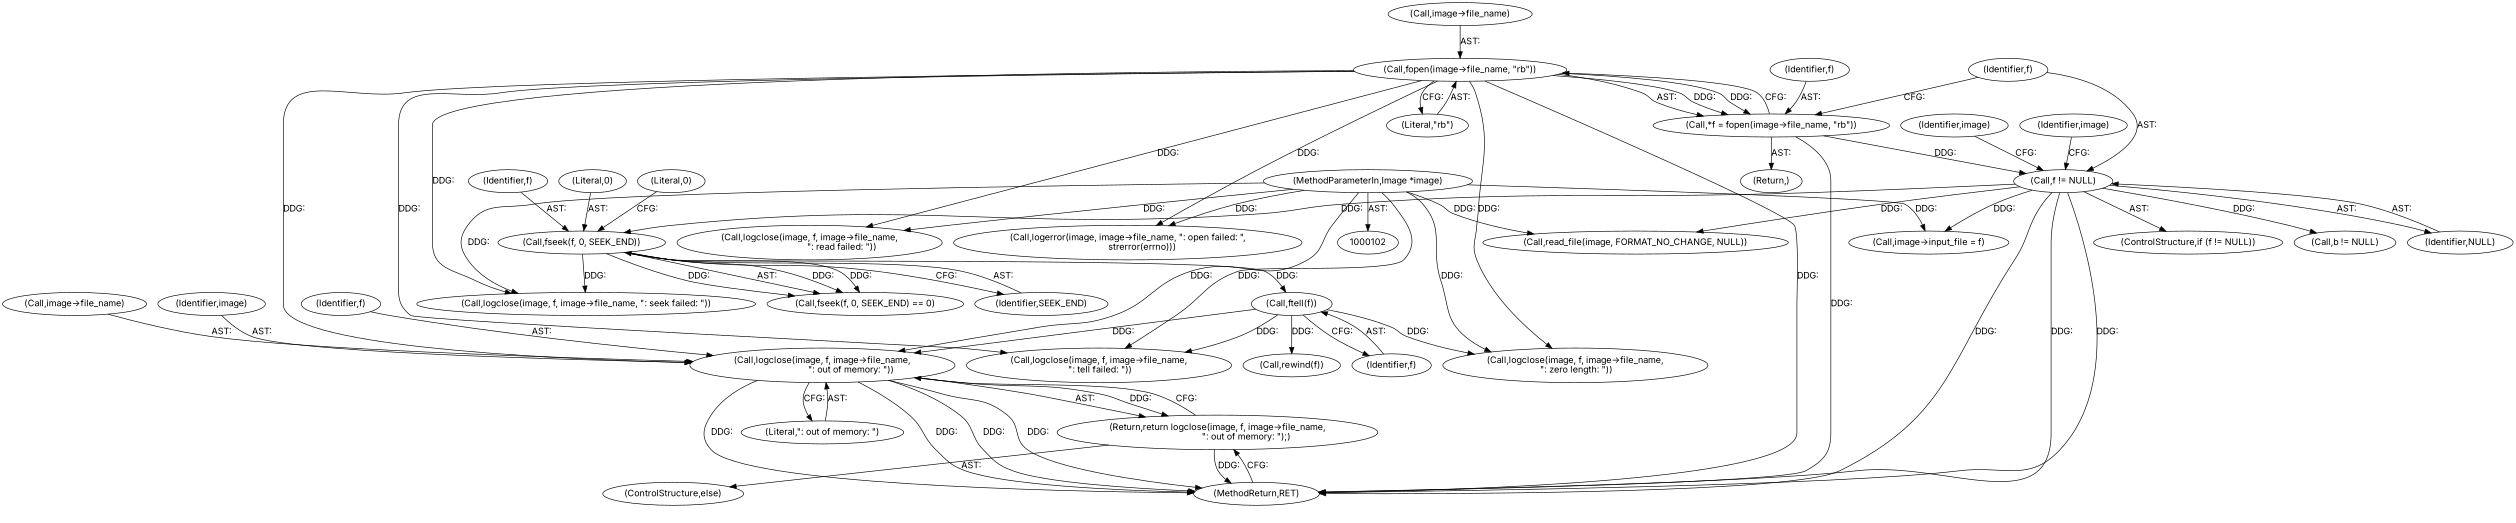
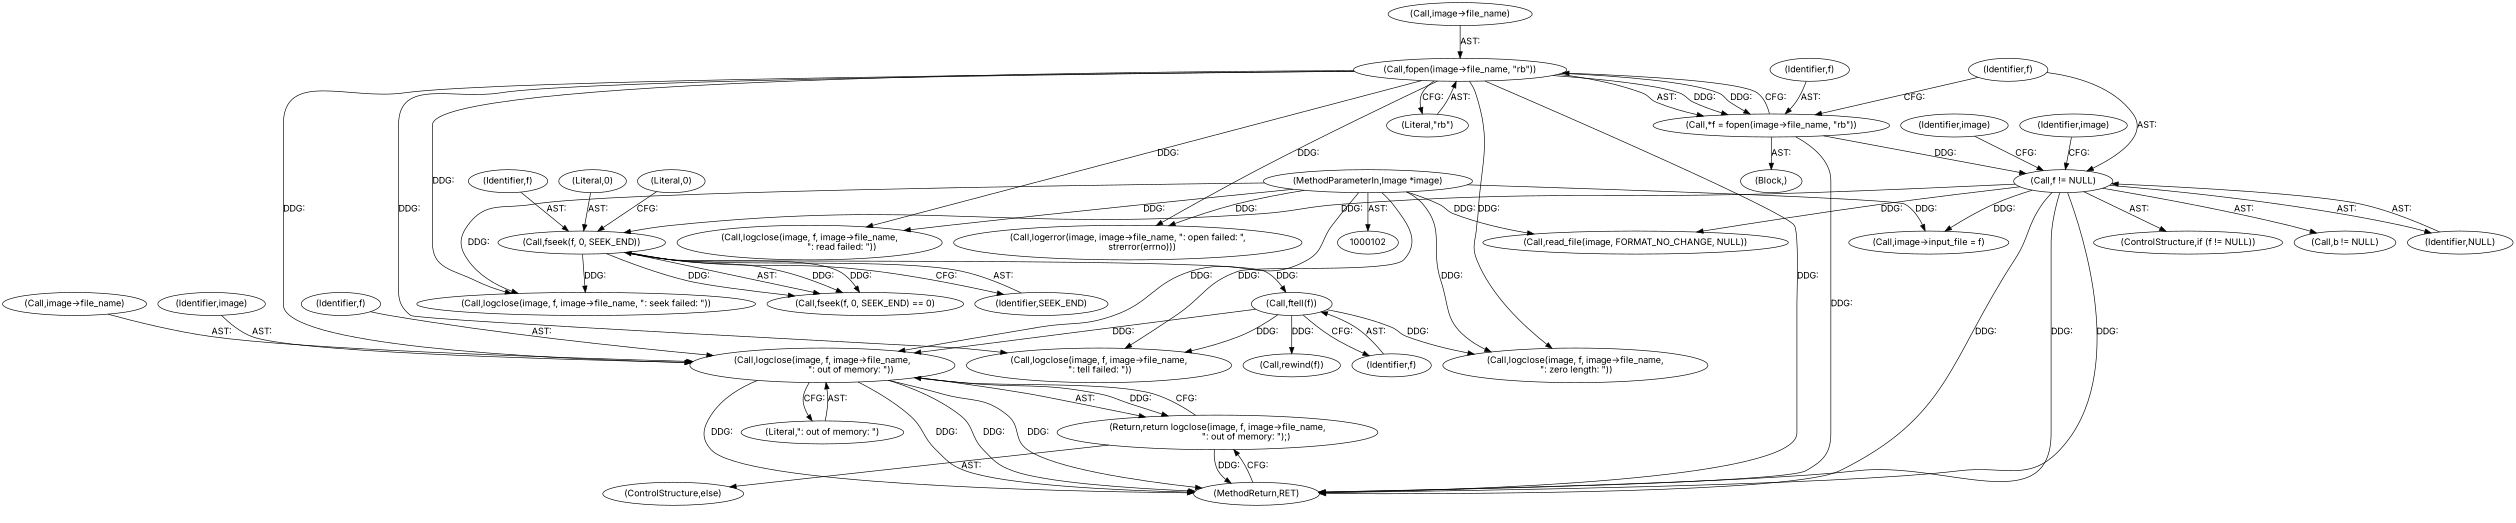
node "(Return,)": label "(Return,)" -> "(Block,)"
edge "(Call,f != NULL)" -> "(Call,b != NULL)": label "DDG: " -> "AST: "
